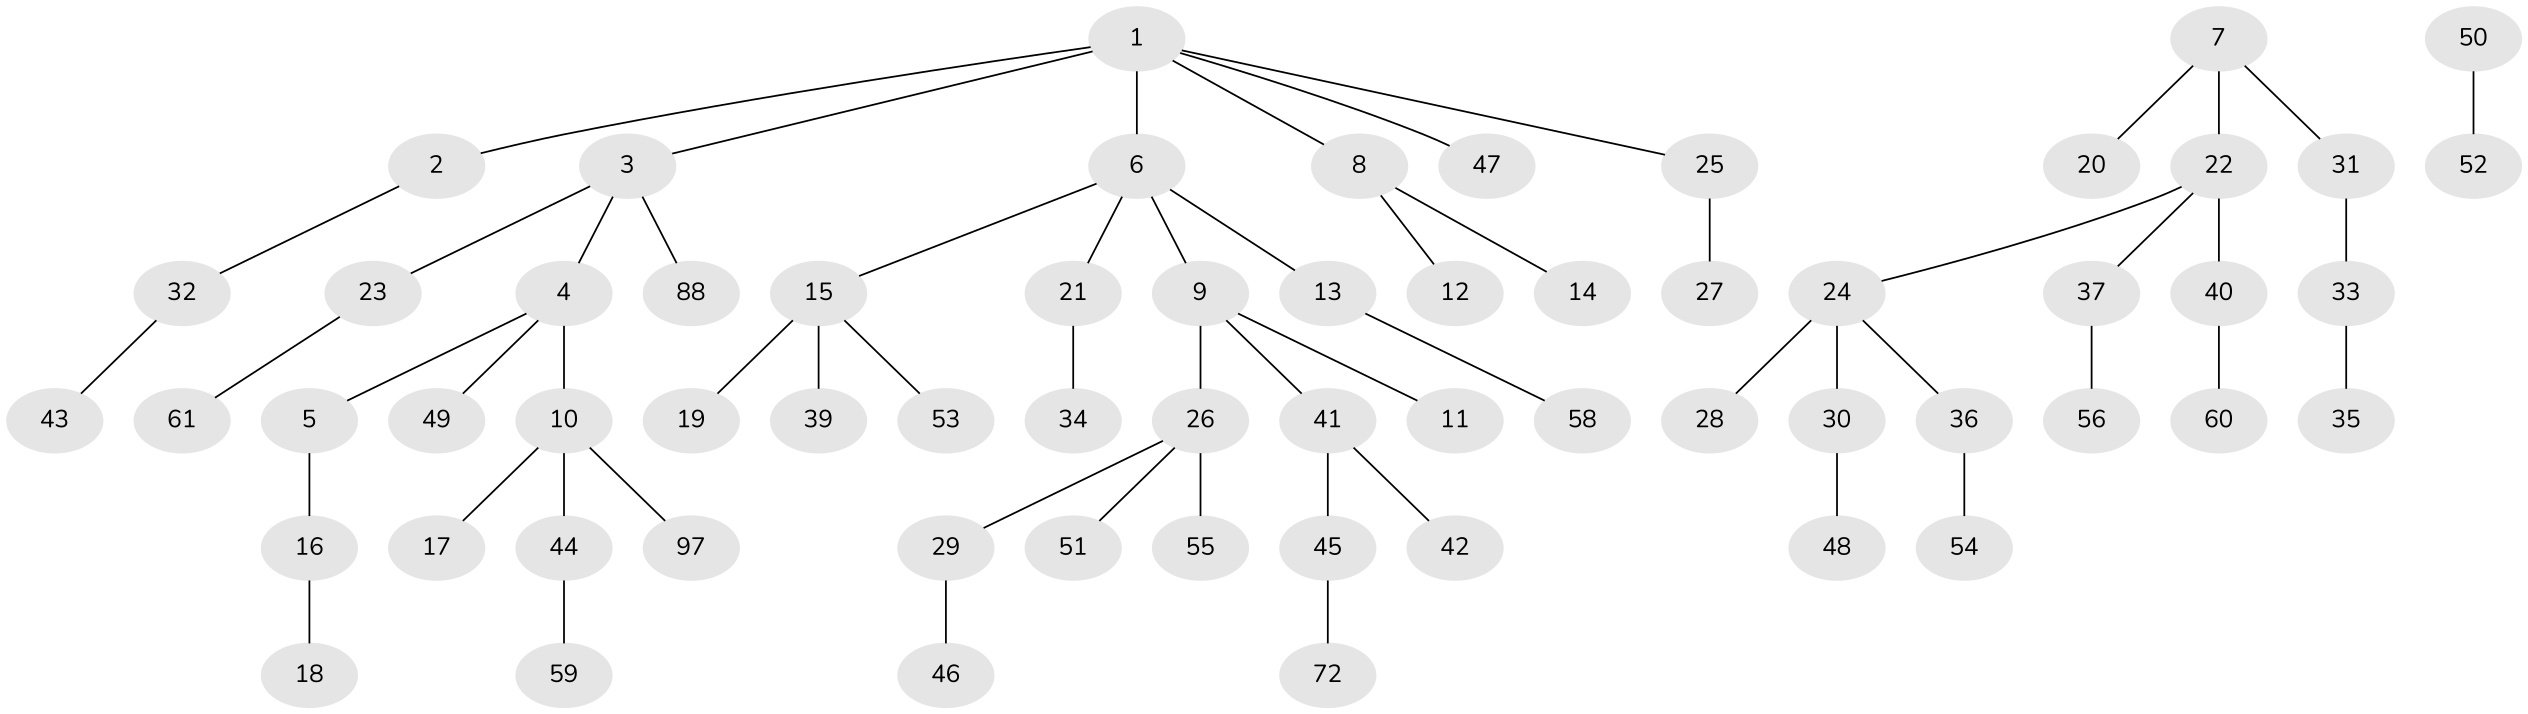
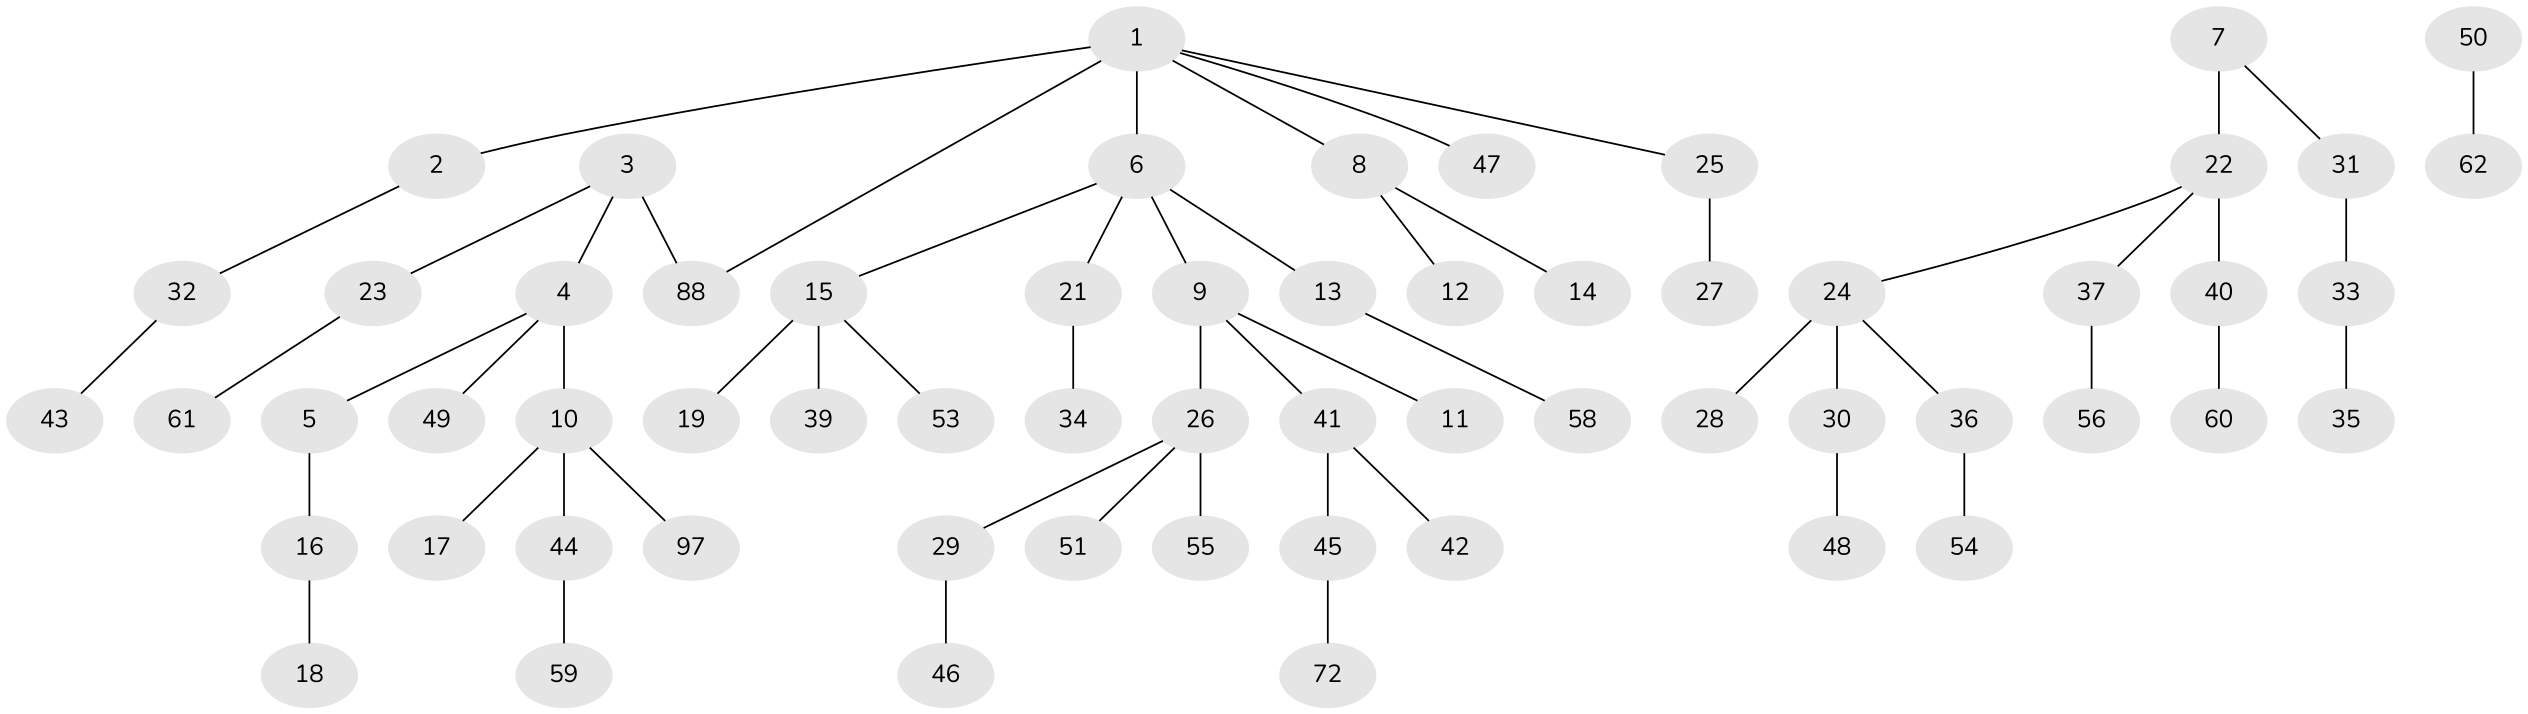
edge "1" -- "3": now "1" -- "88"
node "20": removed
node "52": label "52" -> "62"
